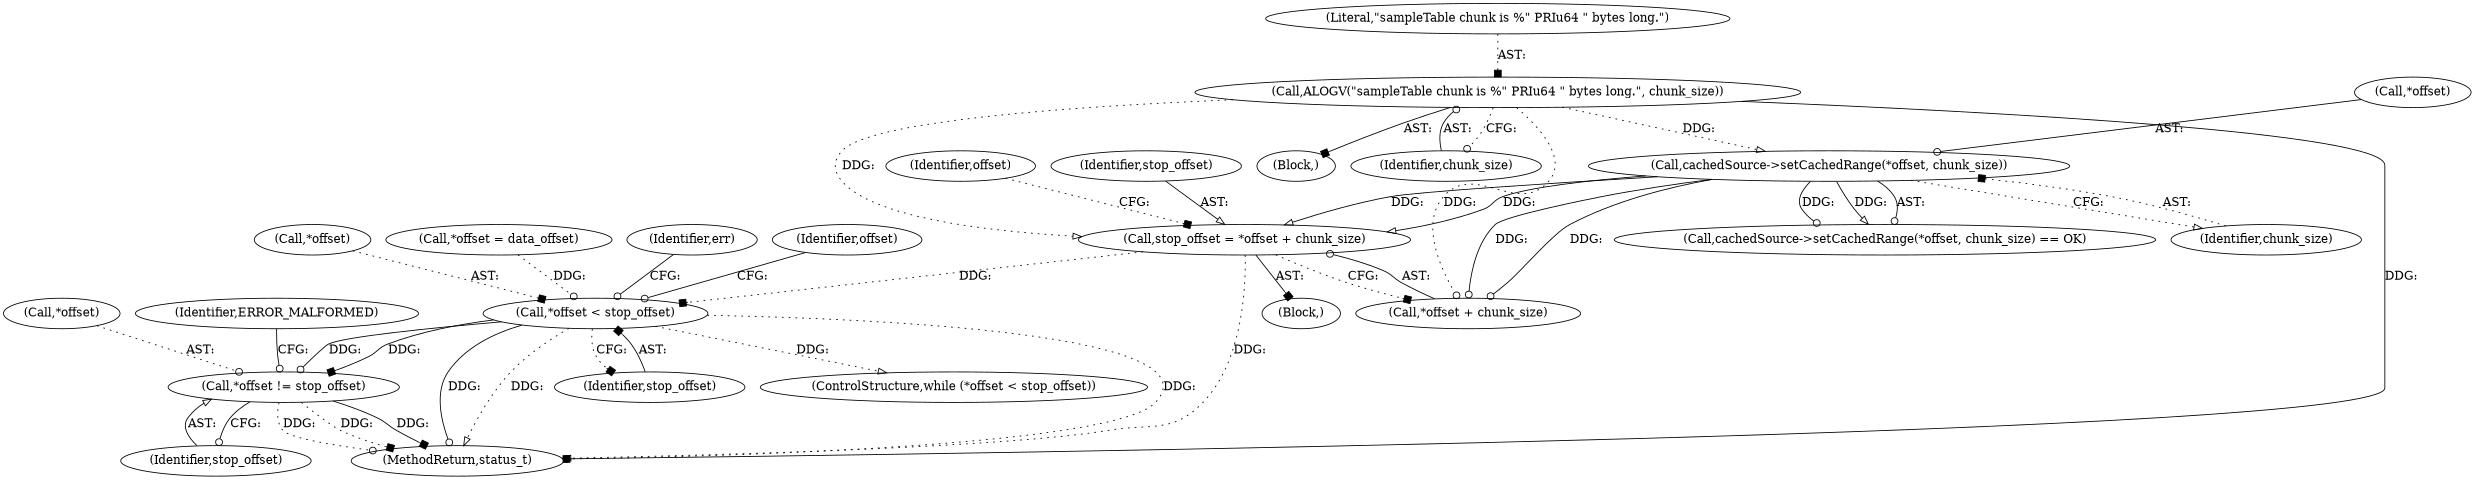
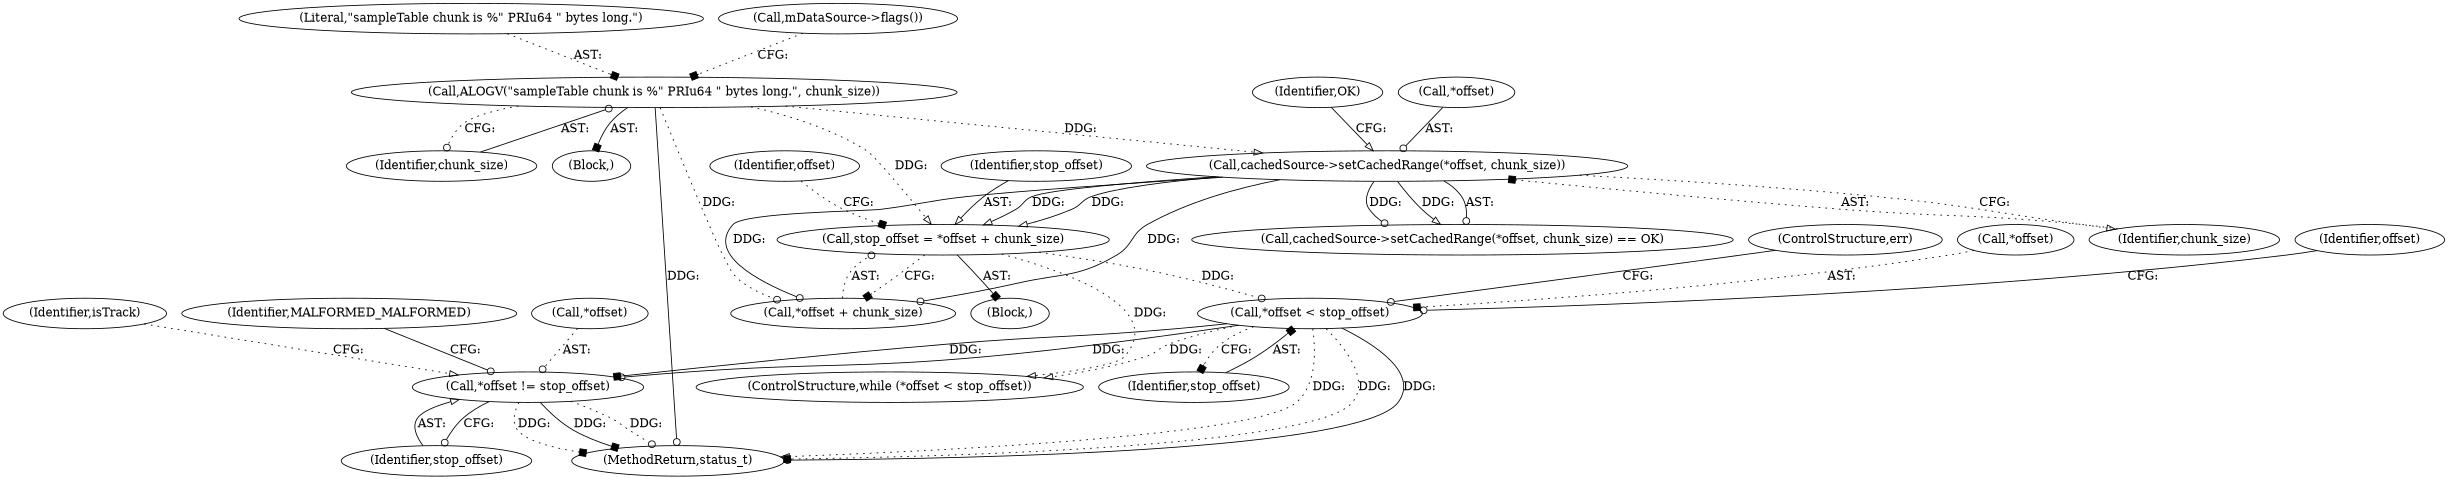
node "(Call,mDataSource->flags())": added
node "(Identifier,OK)": added
node "(Call,*offset = data_offset)": removed
node "(Identifier,err)": label "(Identifier,err)" -> "(ControlStructure,err)"
edge "(Call,*offset + chunk_size)" -> "(Call,stop_offset = *offset + chunk_size)": style solid -> dotted
edge "(Call,stop_offset = *offset + chunk_size)" -> "(Call,*offset < stop_offset)": arrowhead box -> odot
node "(Identifier,isTrack)": added
node "(Identifier,ERROR_MALFORMED)": label "(Identifier,ERROR_MALFORMED)" -> "(Identifier,MALFORMED_MALFORMED)"
edge "(Call,stop_offset = *offset + chunk_size)" -> "(MethodReturn,status_t)": now "(Call,stop_offset = *offset + chunk_size)" -> "(ControlStructure,while (*offset < stop_offset))"
